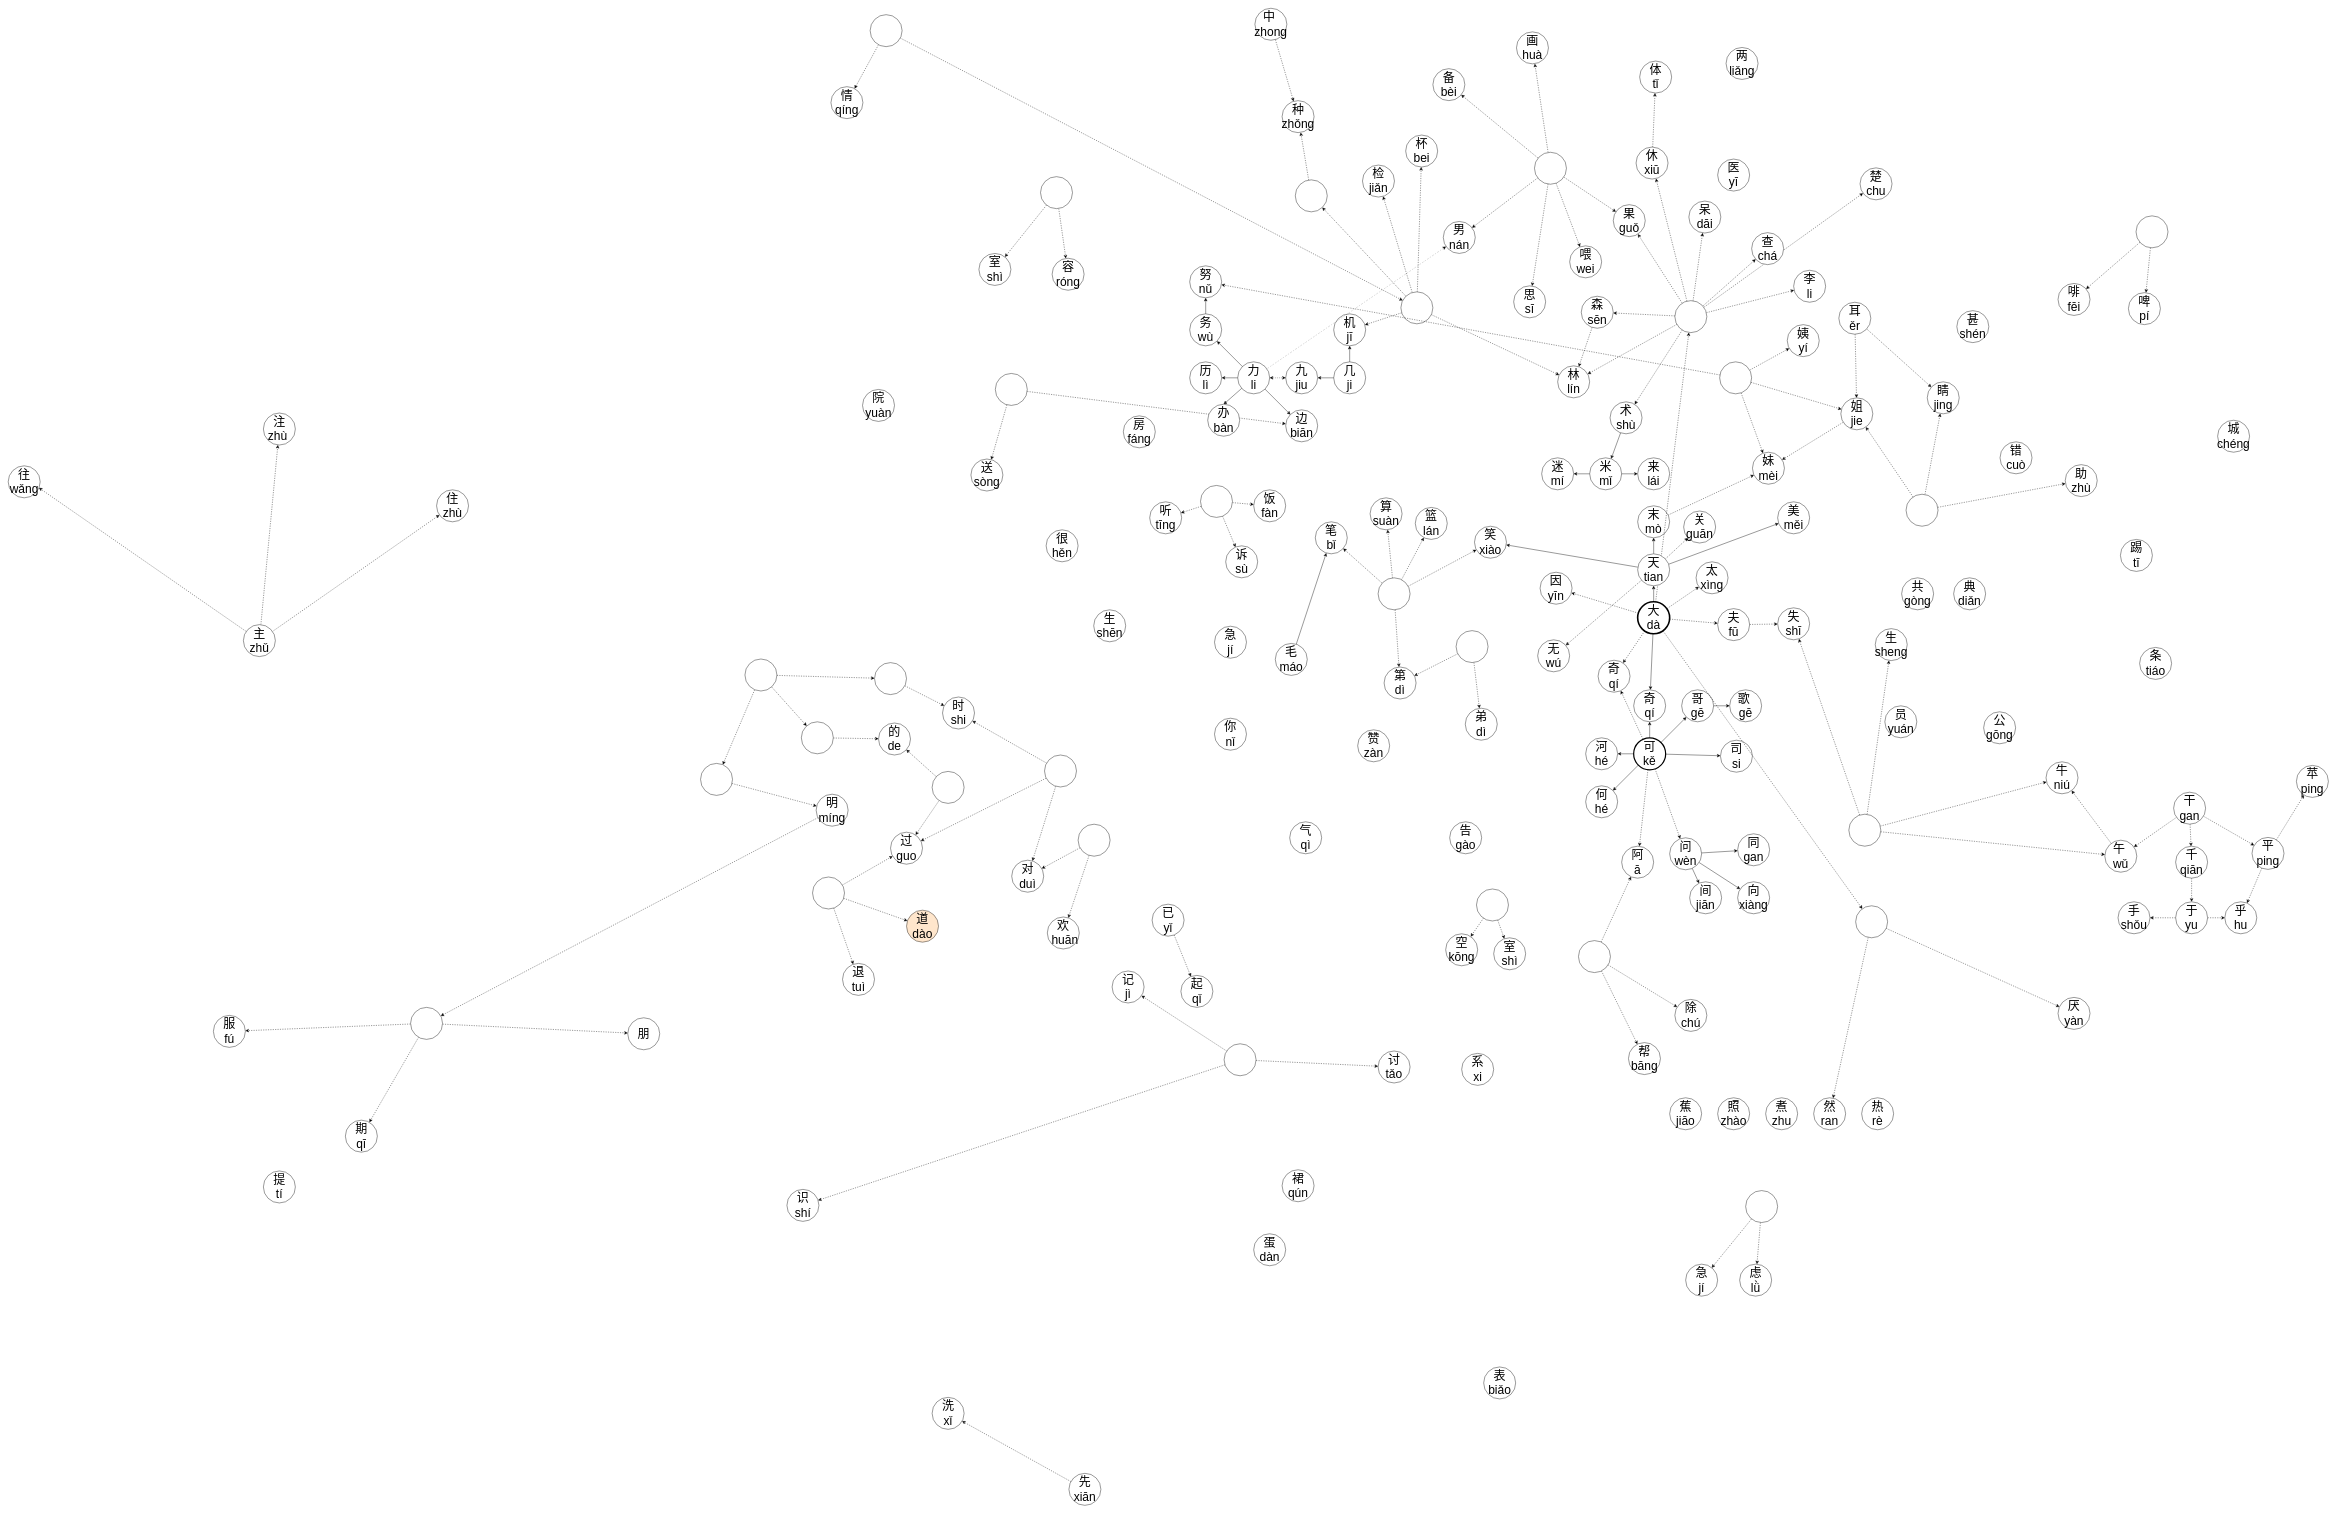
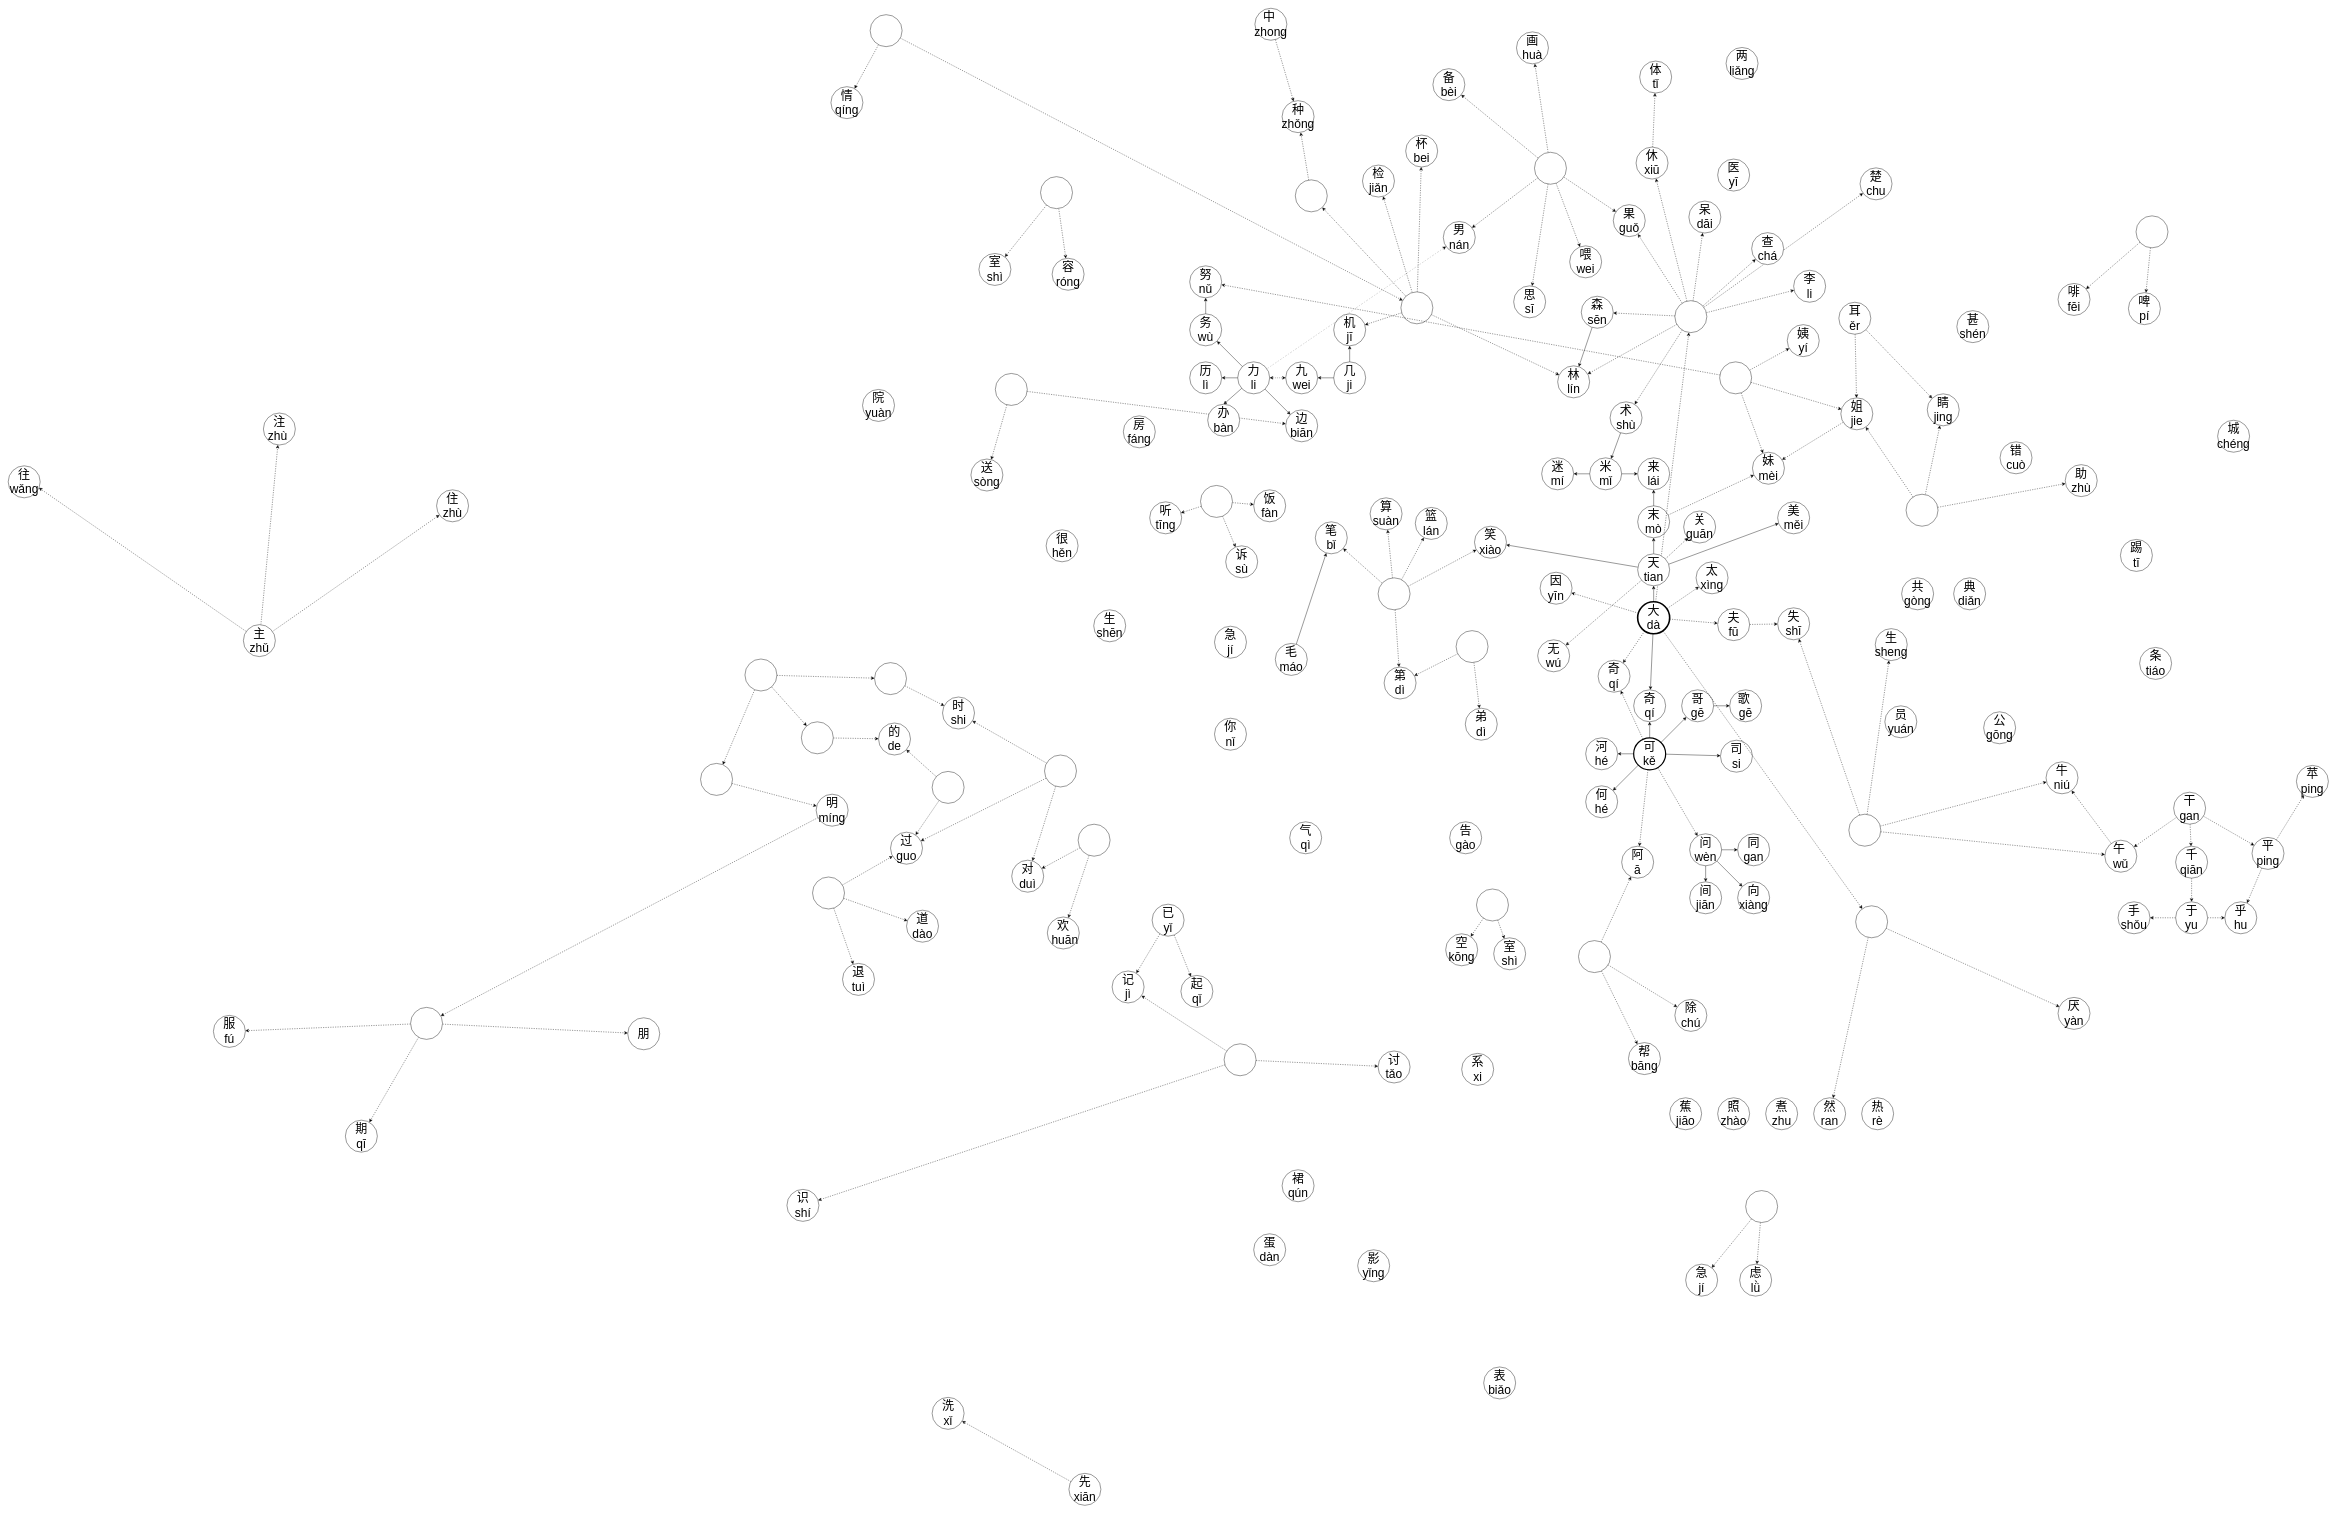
edge "森 sēn" -> "林 lín": style dashed -> solid
node "九 jiu": label "九 jiu" -> "九 wei"
node "睛 jing": moved (1943, 398) -> (1943, 410)
edge "末 mò" -> "来 lái": added
node "赞 zàn": removed
node "问 wèn": moved (1686, 854) -> (1706, 850)
node "道 dào": fillcolor #ffe6cc -> #ffffff
edge "已 yǐ" -> "记 jì": added
node "提 tí": removed
node "影 yǐng": added
